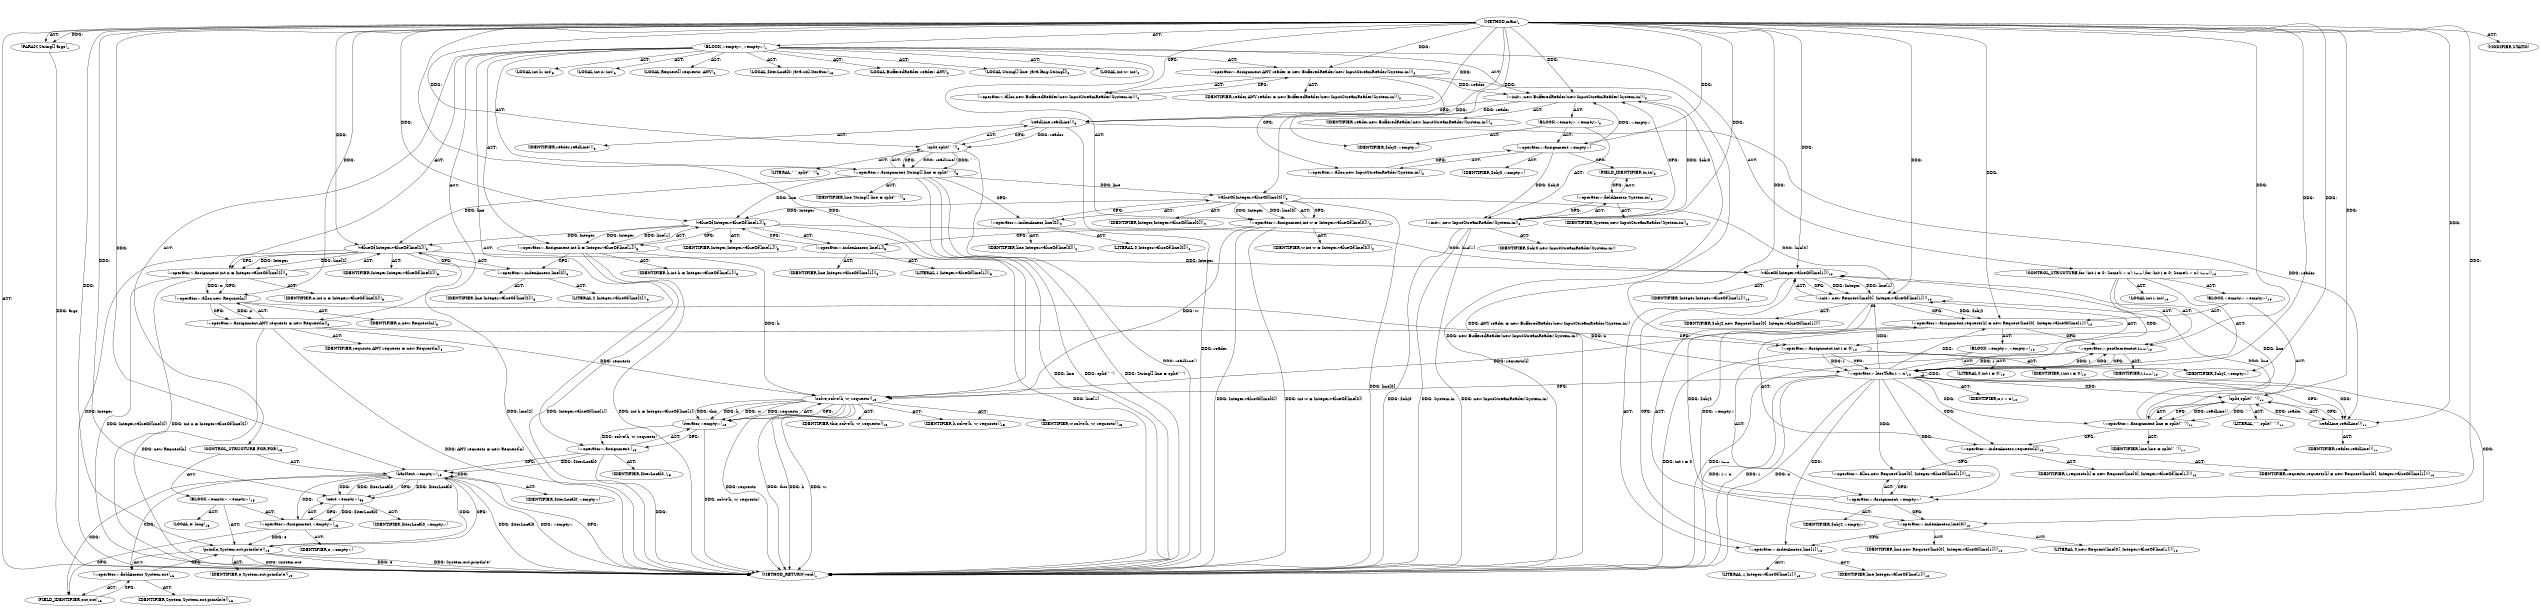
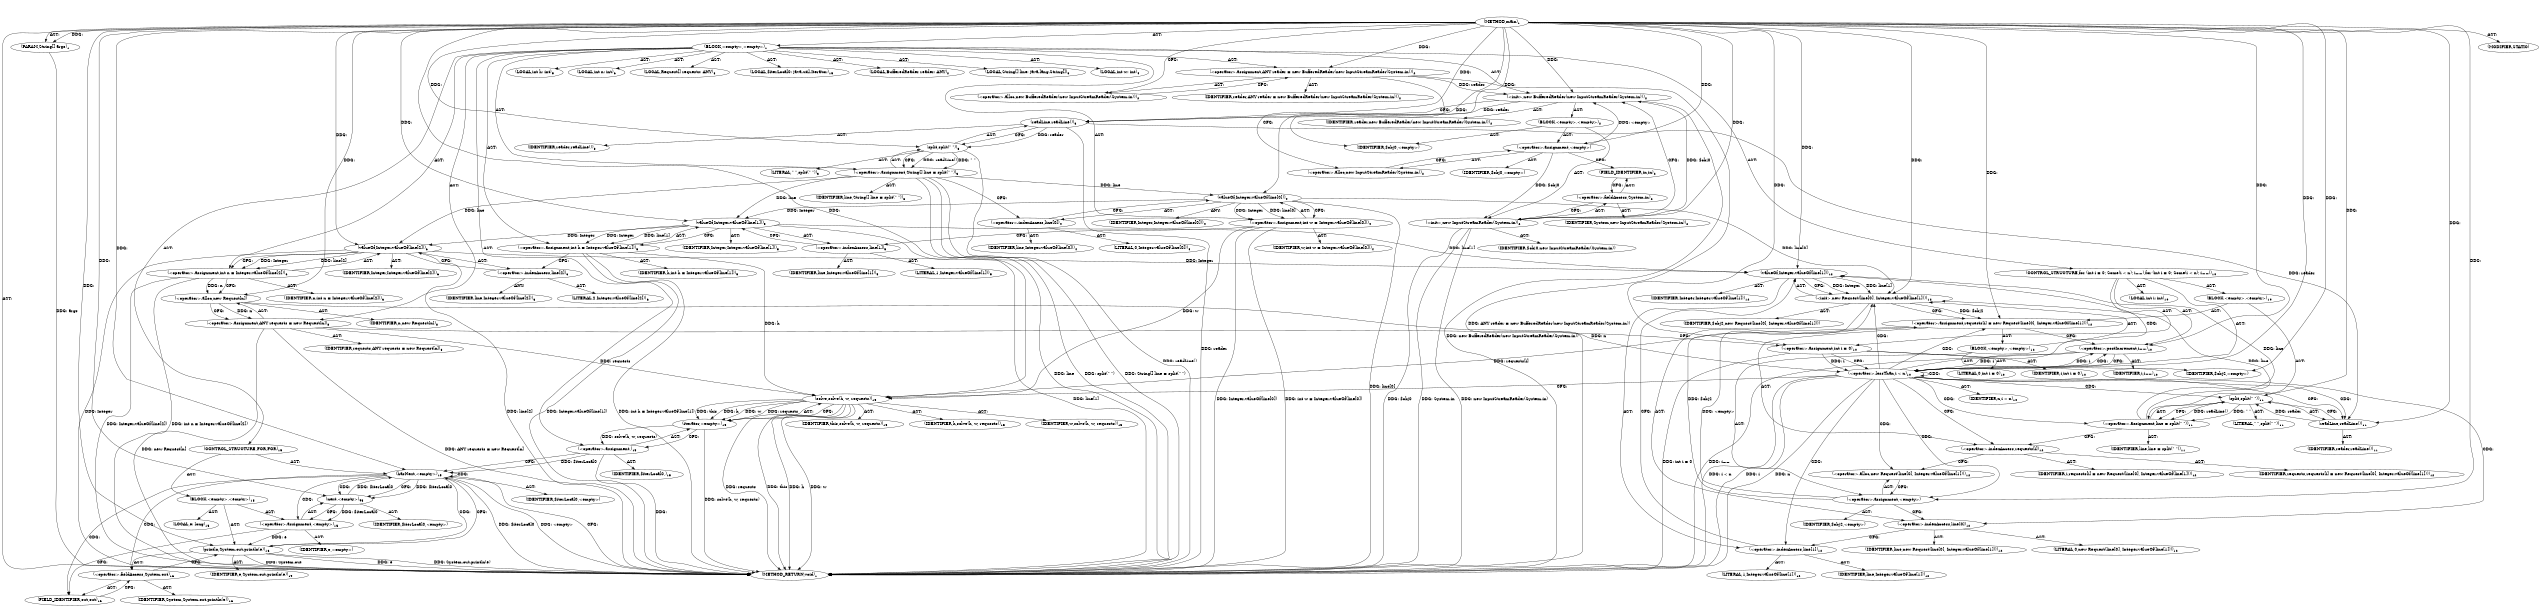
edge "(valueOf,Integer.valueOf(line[0]))" -> "(IDENTIFIER,Integer,Integer.valueOf(line[0]))": label "AST: " -> "ANY: "
edge "(<operator>.indexAccess,line[2])" -> "(IDENTIFIER,line,Integer.valueOf(line[2]))": label "AST: " -> "ANY: "
edge "(<operator>.lessThan,i < n)" -> "(<operator>.indexAccess,requests[i])": label "CDG: " -> "CFG: "
